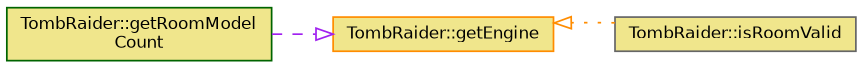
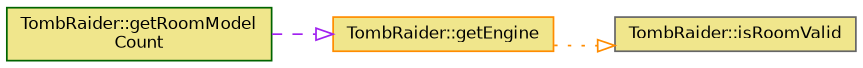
edge "TombRaider::isRoomValid" -> "TombRaider::getEngine": reversed
